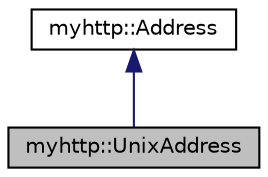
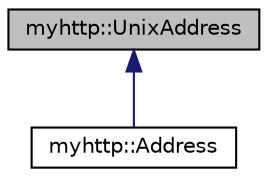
edge "myhttp::UnixAddress" -> "myhttp::Address": reversed
